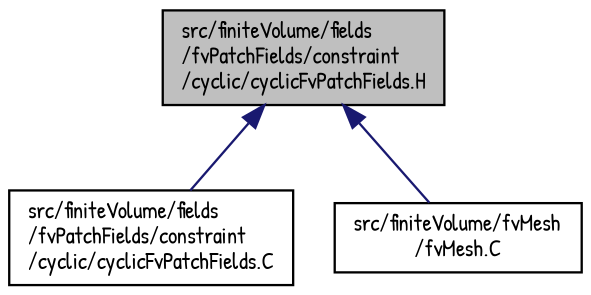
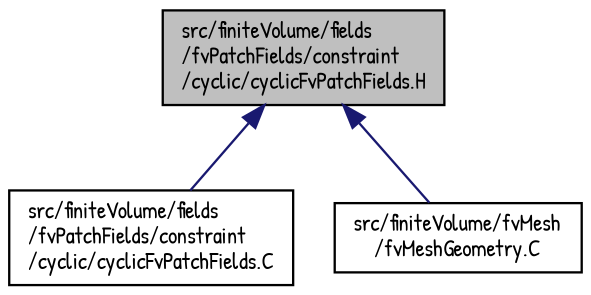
node "src/finiteVolume/fvMesh /fvMesh.C": label "src/finiteVolume/fvMesh /fvMesh.C" -> "src/finiteVolume/fvMesh /fvMeshGeometry.C"
